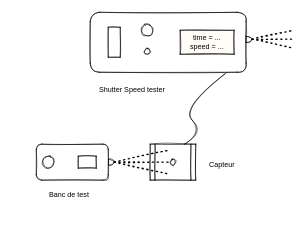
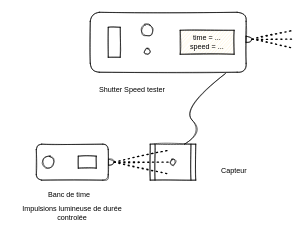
node "Capteur": moved (222, 165) -> (234, 171)
node "Banc de test": label "Banc de test" -> "Banc de time"
node "Impulsions lumineuse de durée controlée": added
